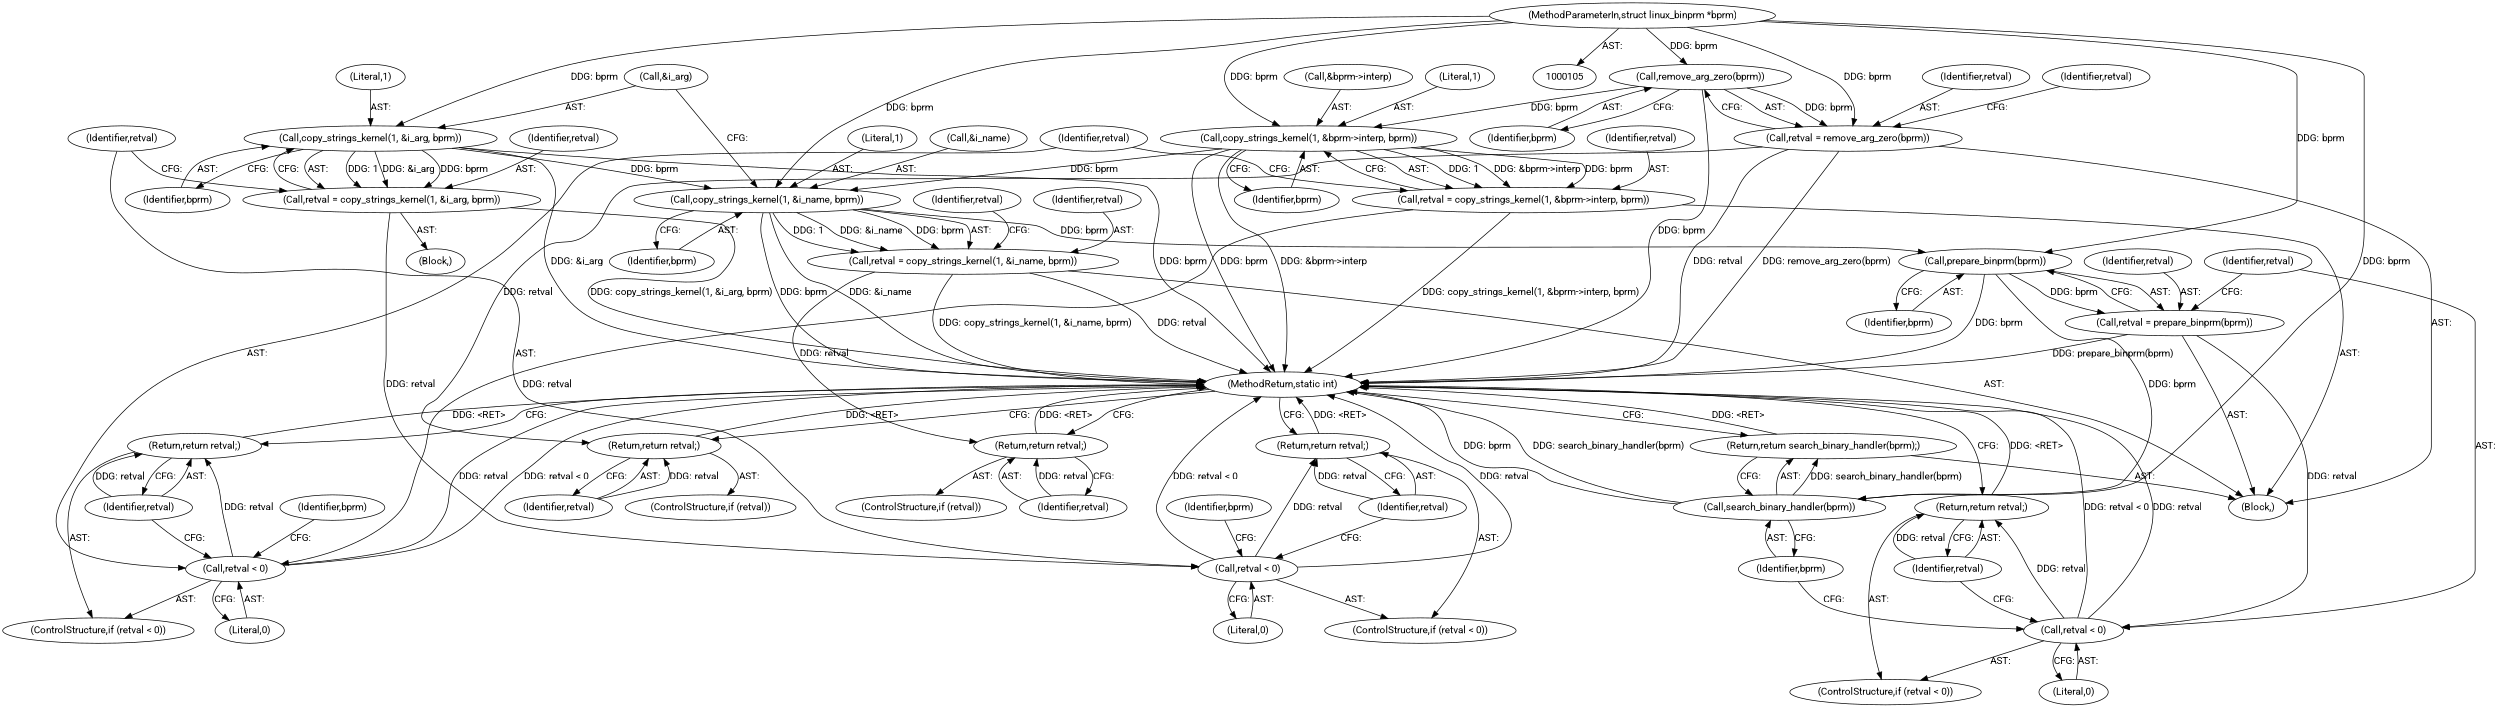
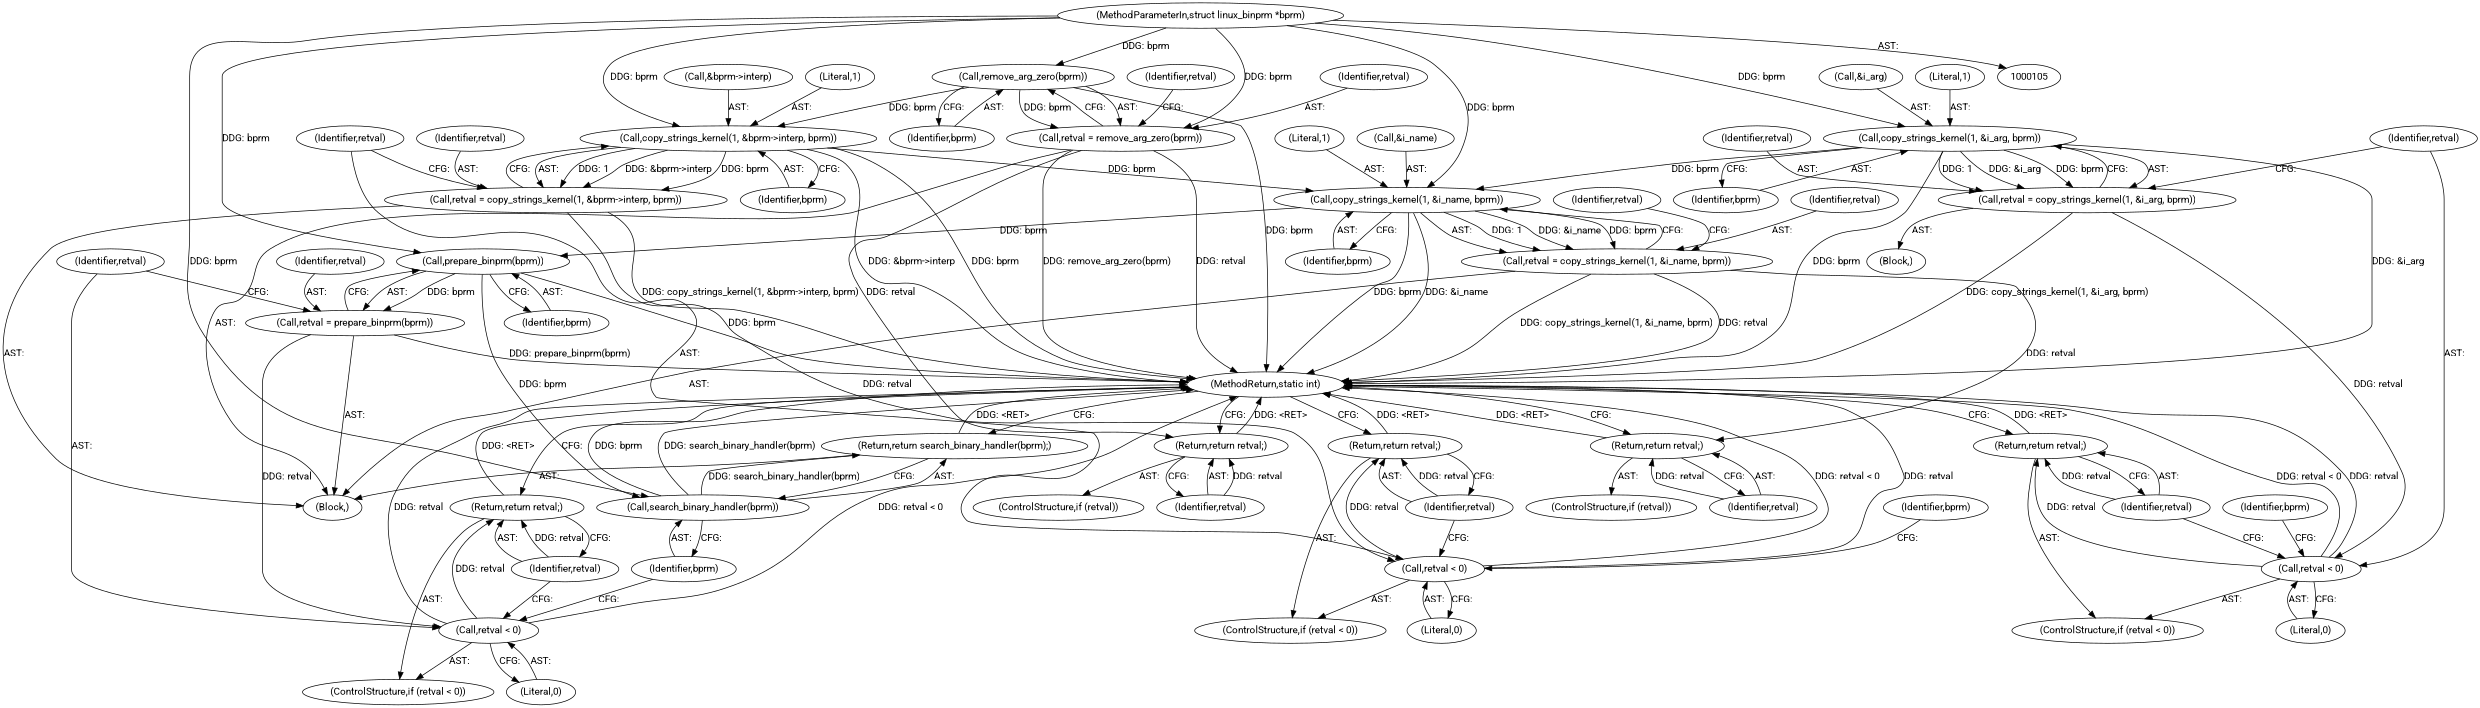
edge "(Call,&i_arg)" -> "(Call,copy_strings_kernel(1, &i_name, bprm))": now "(Call,retval = copy_strings_kernel(1, &i_name, bprm))" -> "(Call,copy_strings_kernel(1, &i_name, bprm))"
